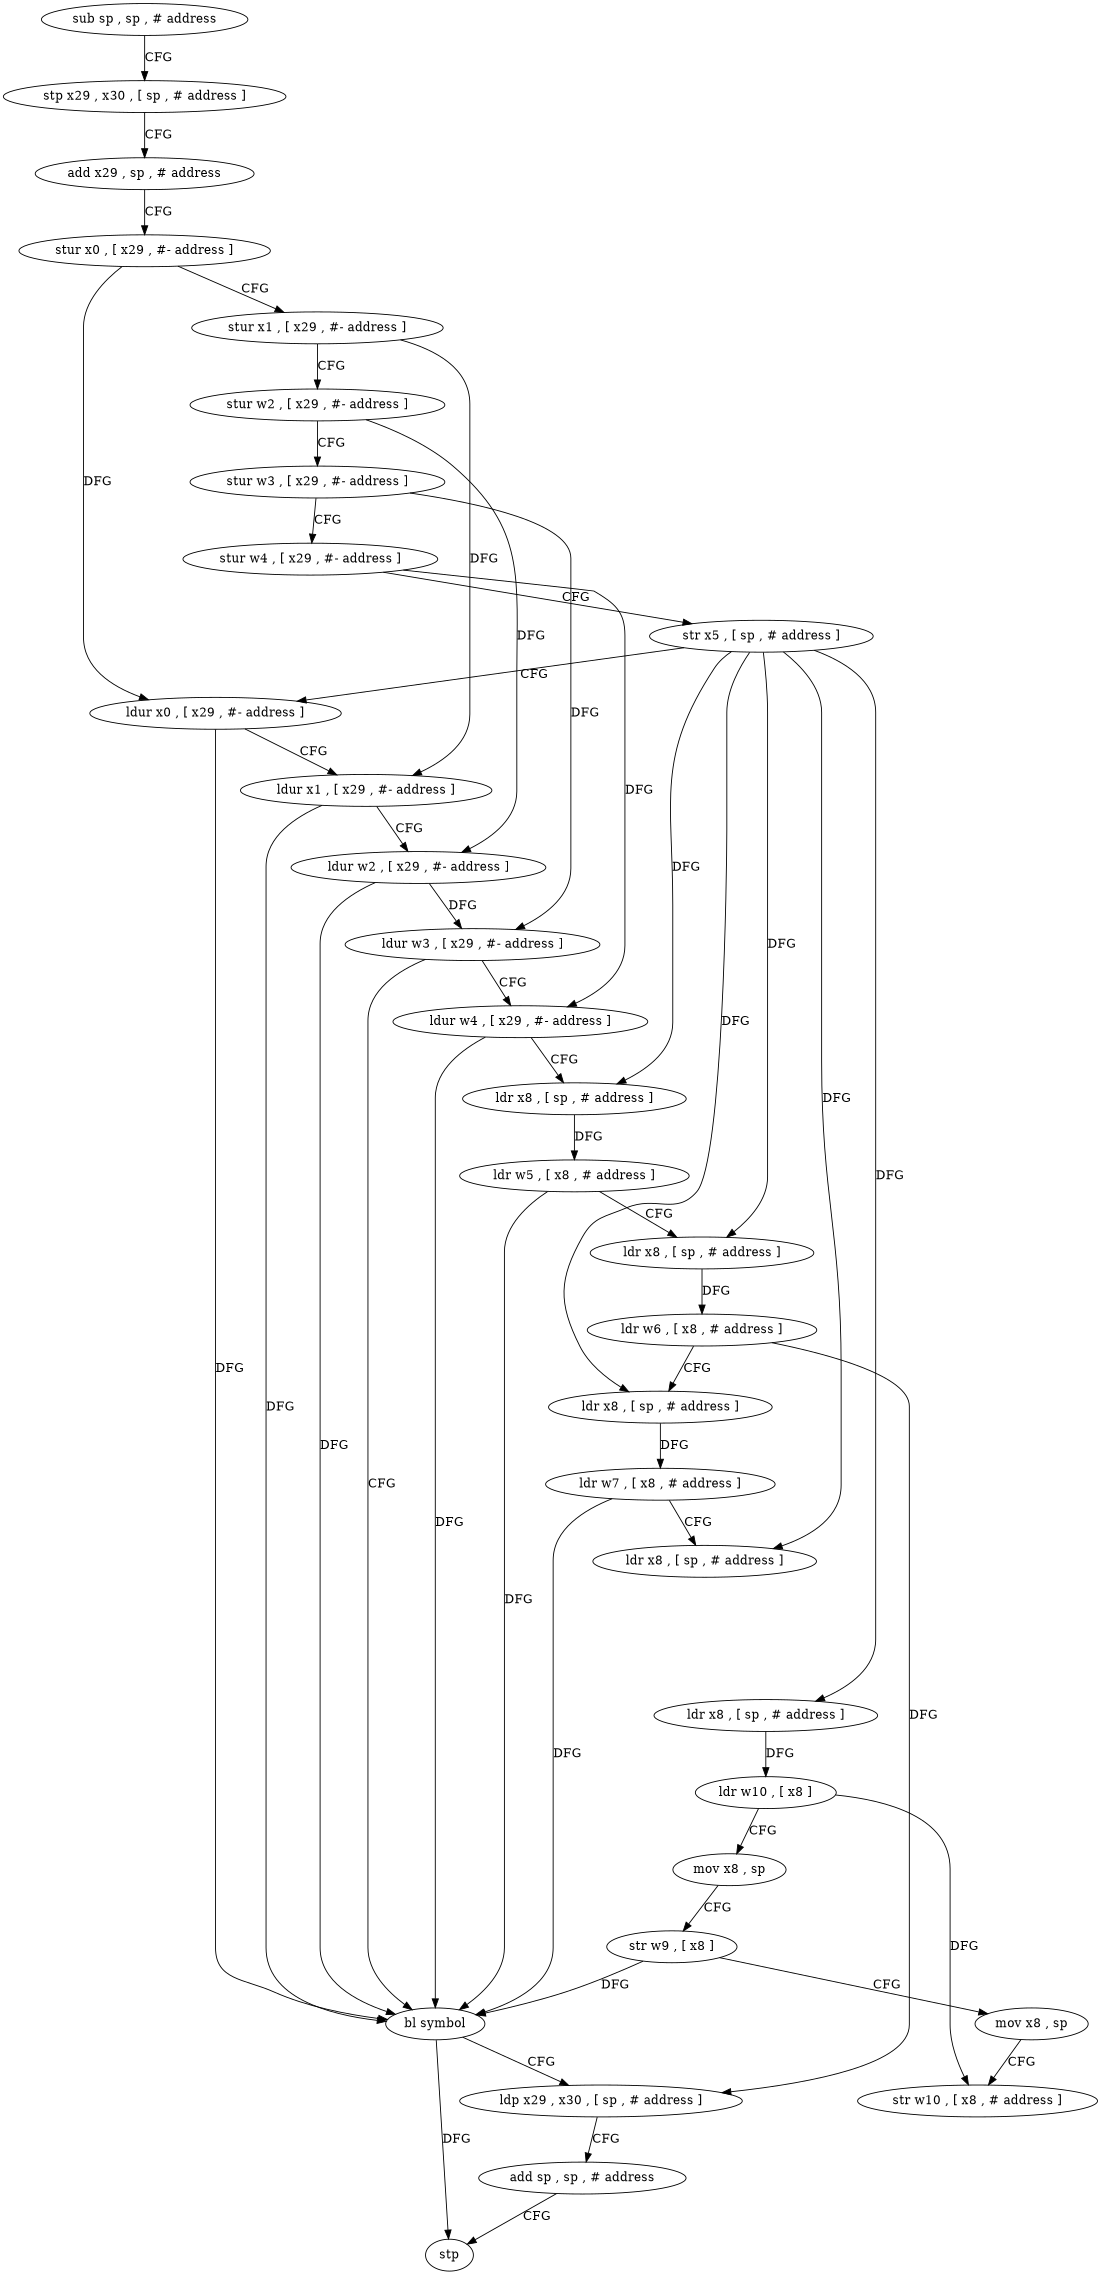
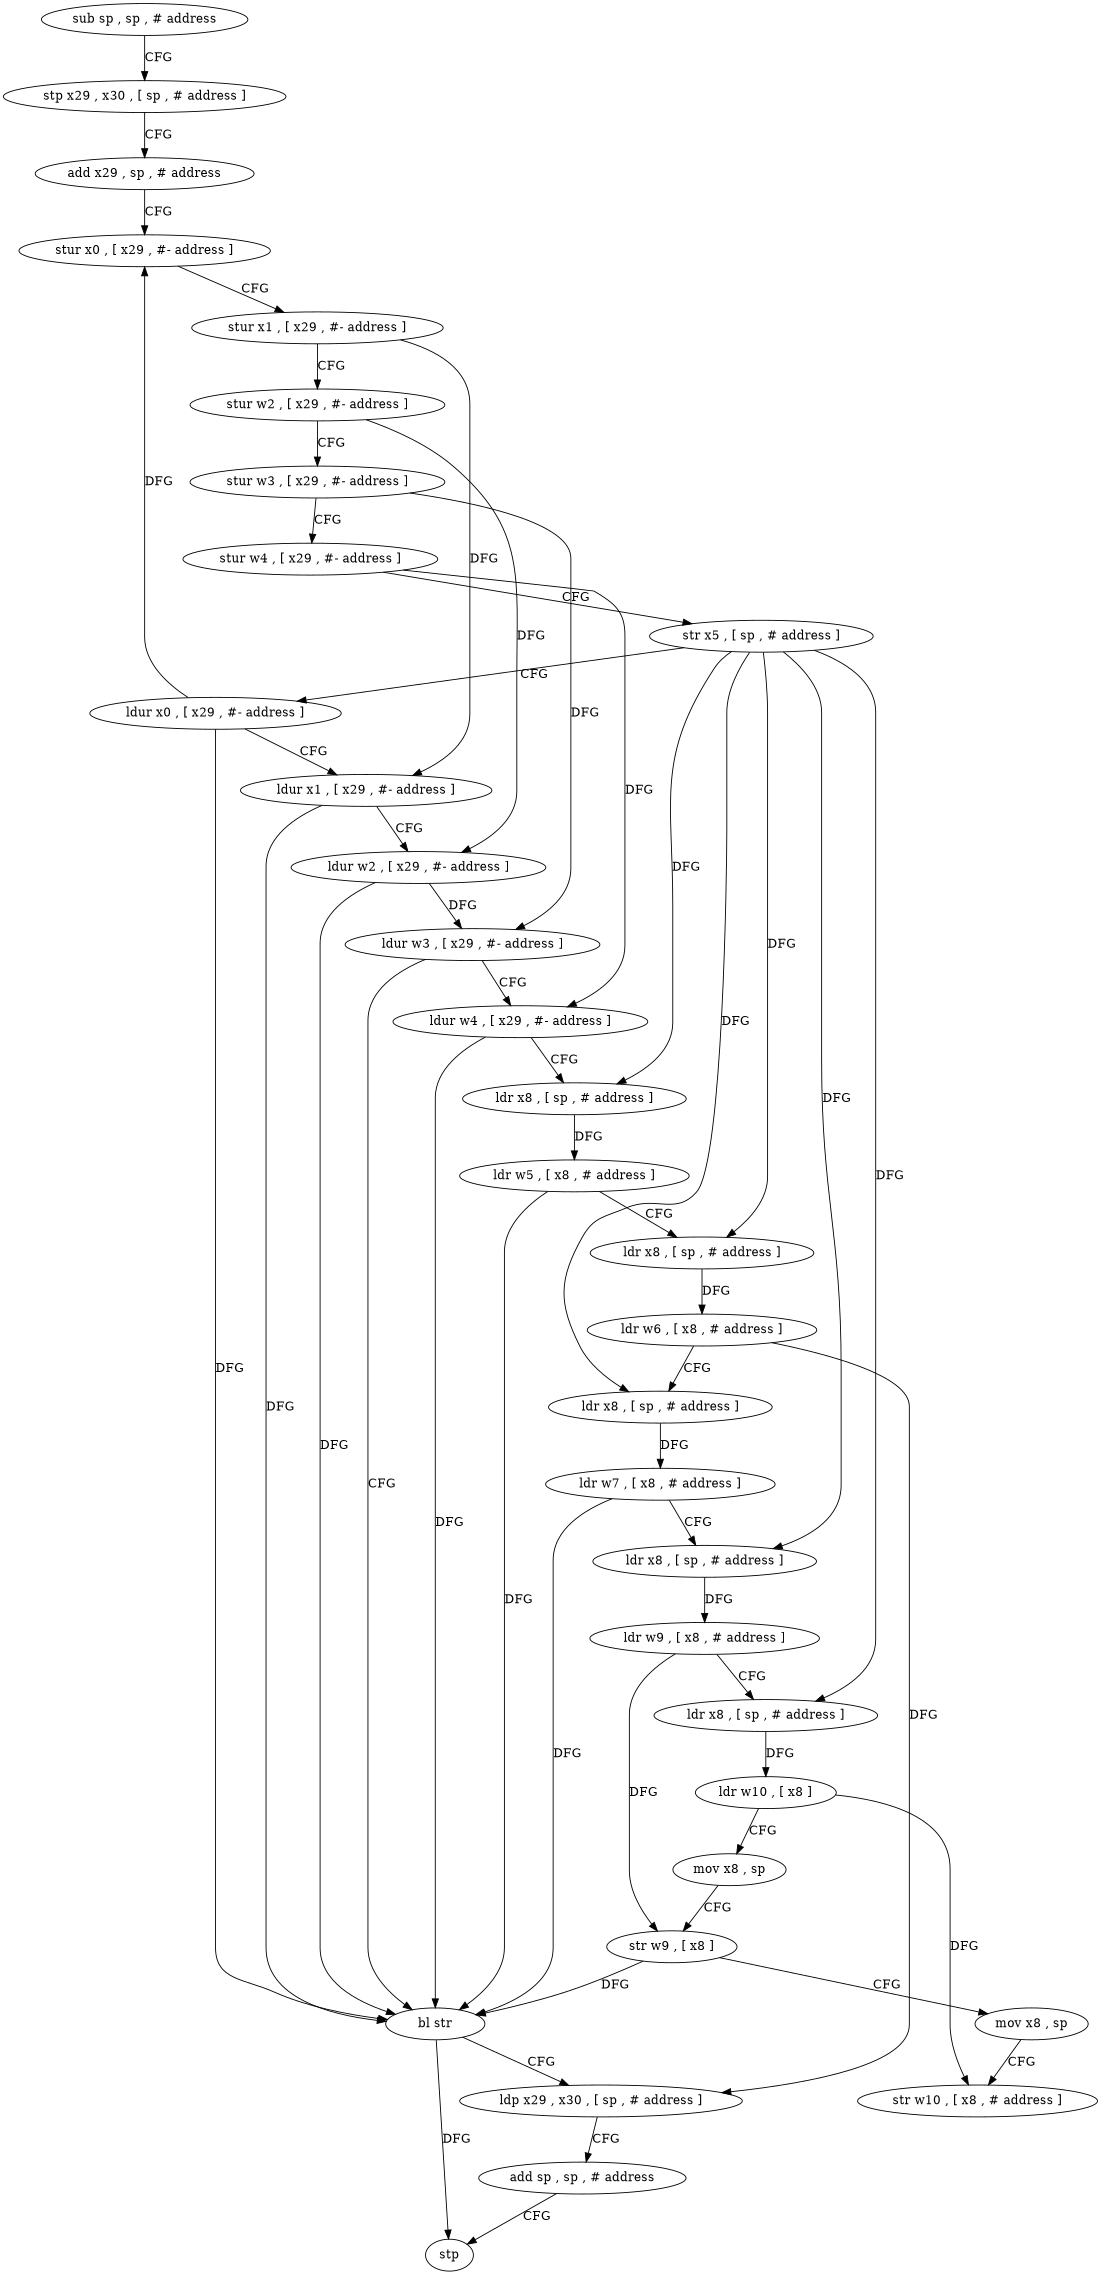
edge "stur x0 , [ x29 , #- address ]" -> "ldur x0 , [ x29 , #- address ]": reversed
node "ldr w9 , [ x8 , # address ]": added
node "bl symbol": label "bl symbol" -> "bl str"
